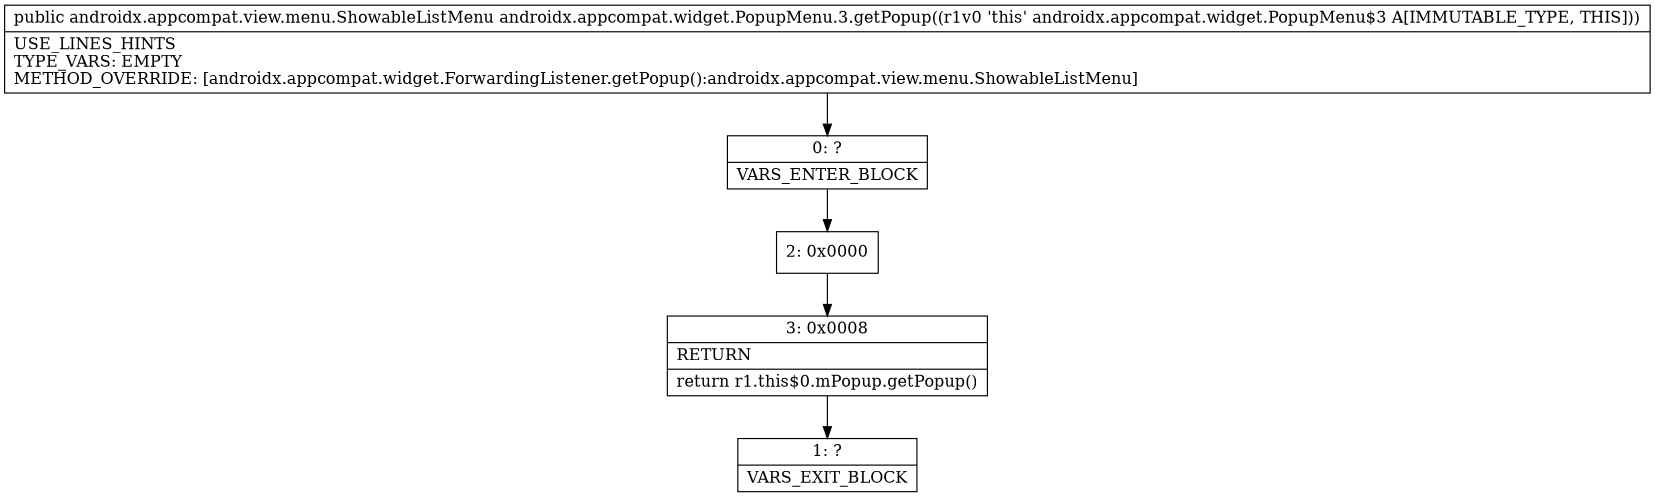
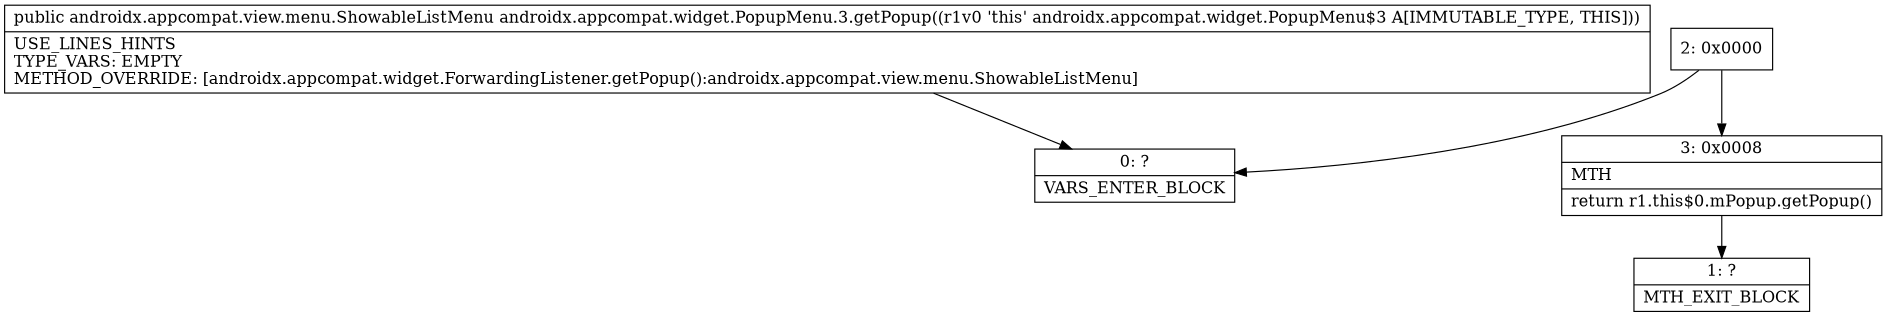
edge "0: ?" -> "2: 0x0000": reversed
node "3: 0x0008": text "RETURN" -> "MTH"
node "1: ?": text "VARS_EXIT_BLOCK" -> "MTH_EXIT_BLOCK"
